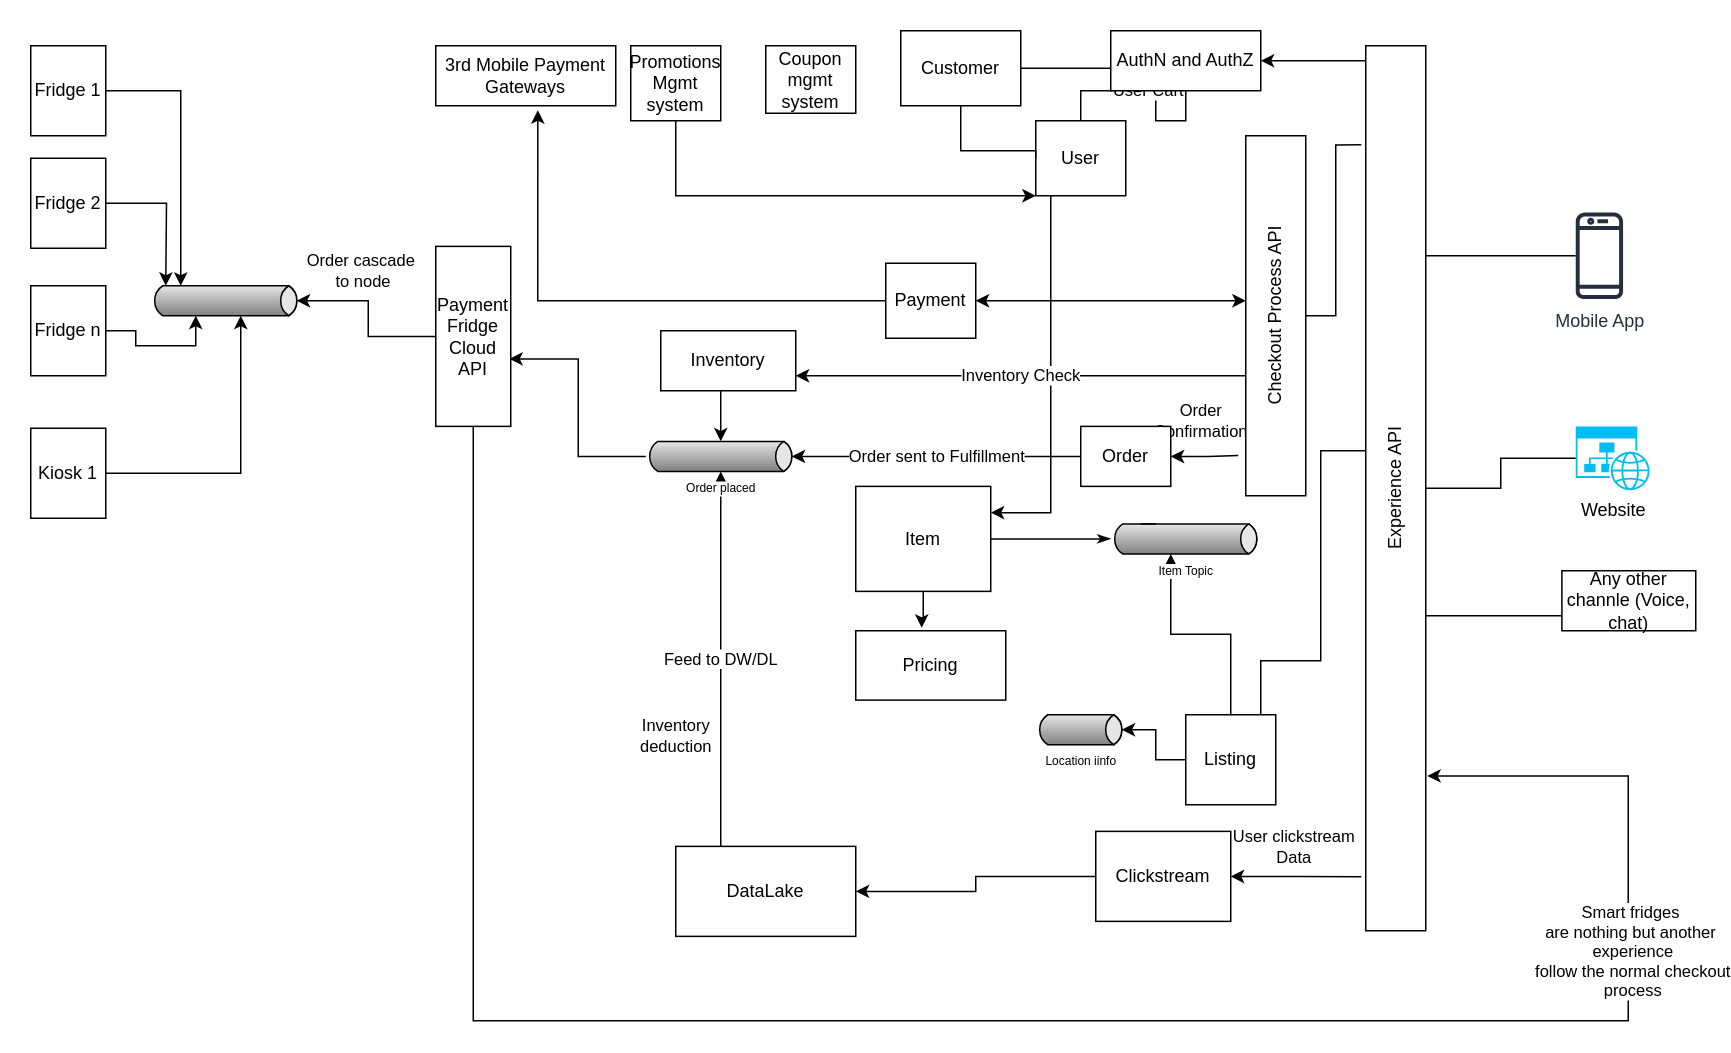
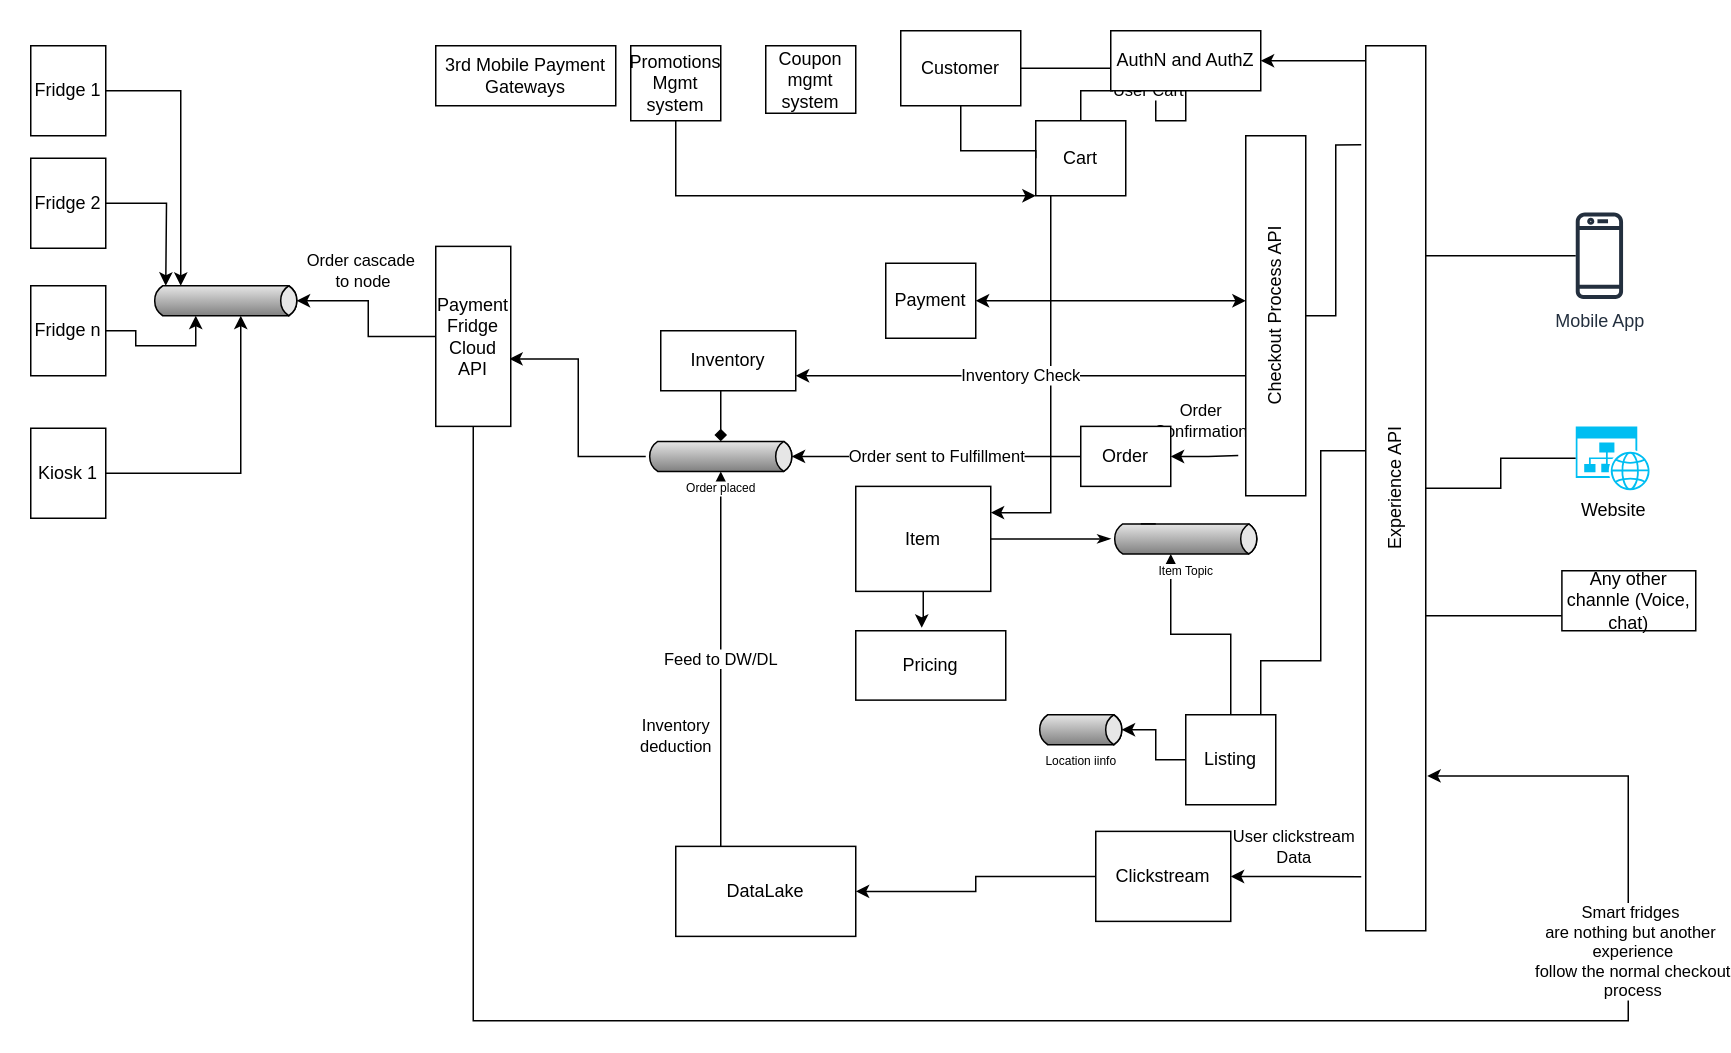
node "User": label "User" -> "Cart"
edge "Payment" -> "3rd Mobile Payment Gateways": removed
edge "Inventory" -> "Order placed": arrowhead classic -> diamond
